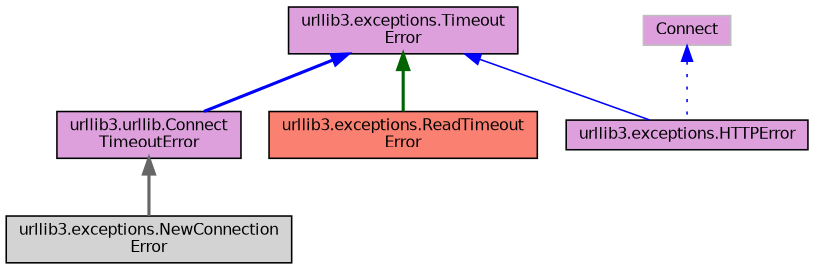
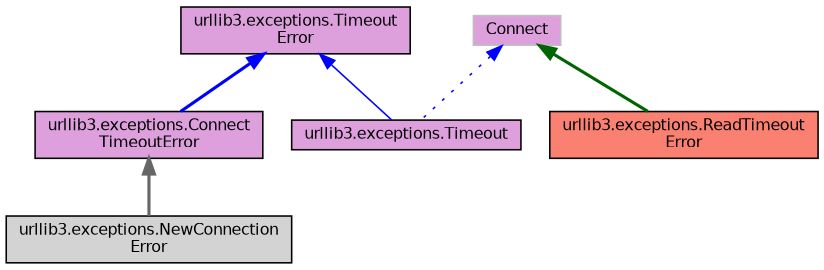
edge "urllib3.exceptions.ReadTimeout Error" -> "urllib3.exceptions.Timeout Error": now "urllib3.exceptions.ReadTimeout Error" -> "Connect"
node "urllib3.urllib.Connect TimeoutError": label "urllib3.urllib.Connect TimeoutError" -> "urllib3.exceptions.Connect TimeoutError"
node "urllib3.exceptions.HTTPError": label "urllib3.exceptions.HTTPError" -> "urllib3.exceptions.Timeout"
